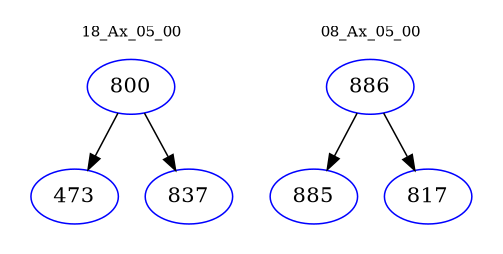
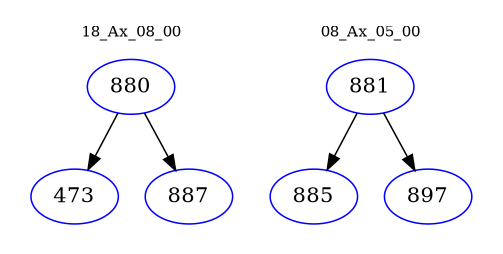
cluster "18_Ax_05_00": label "18_Ax_05_00" -> "18_Ax_08_00"
node "800": label "800" -> "880"
node "886": label "886" -> "881"
node "837": label "837" -> "887"
node "817": label "817" -> "897"
